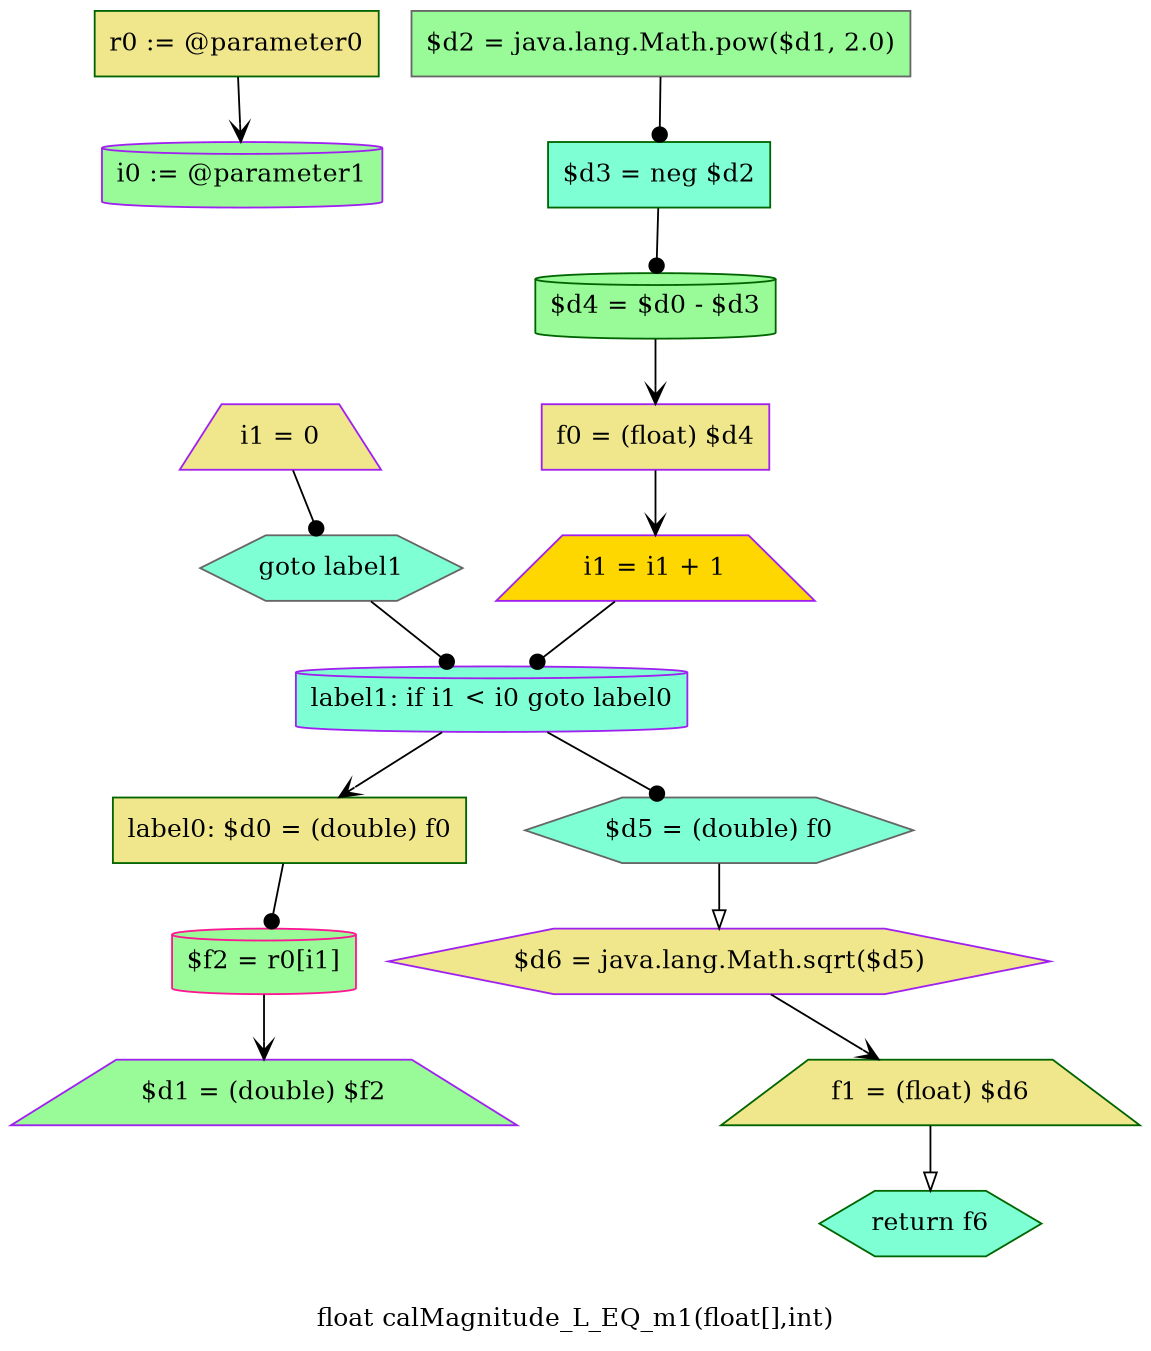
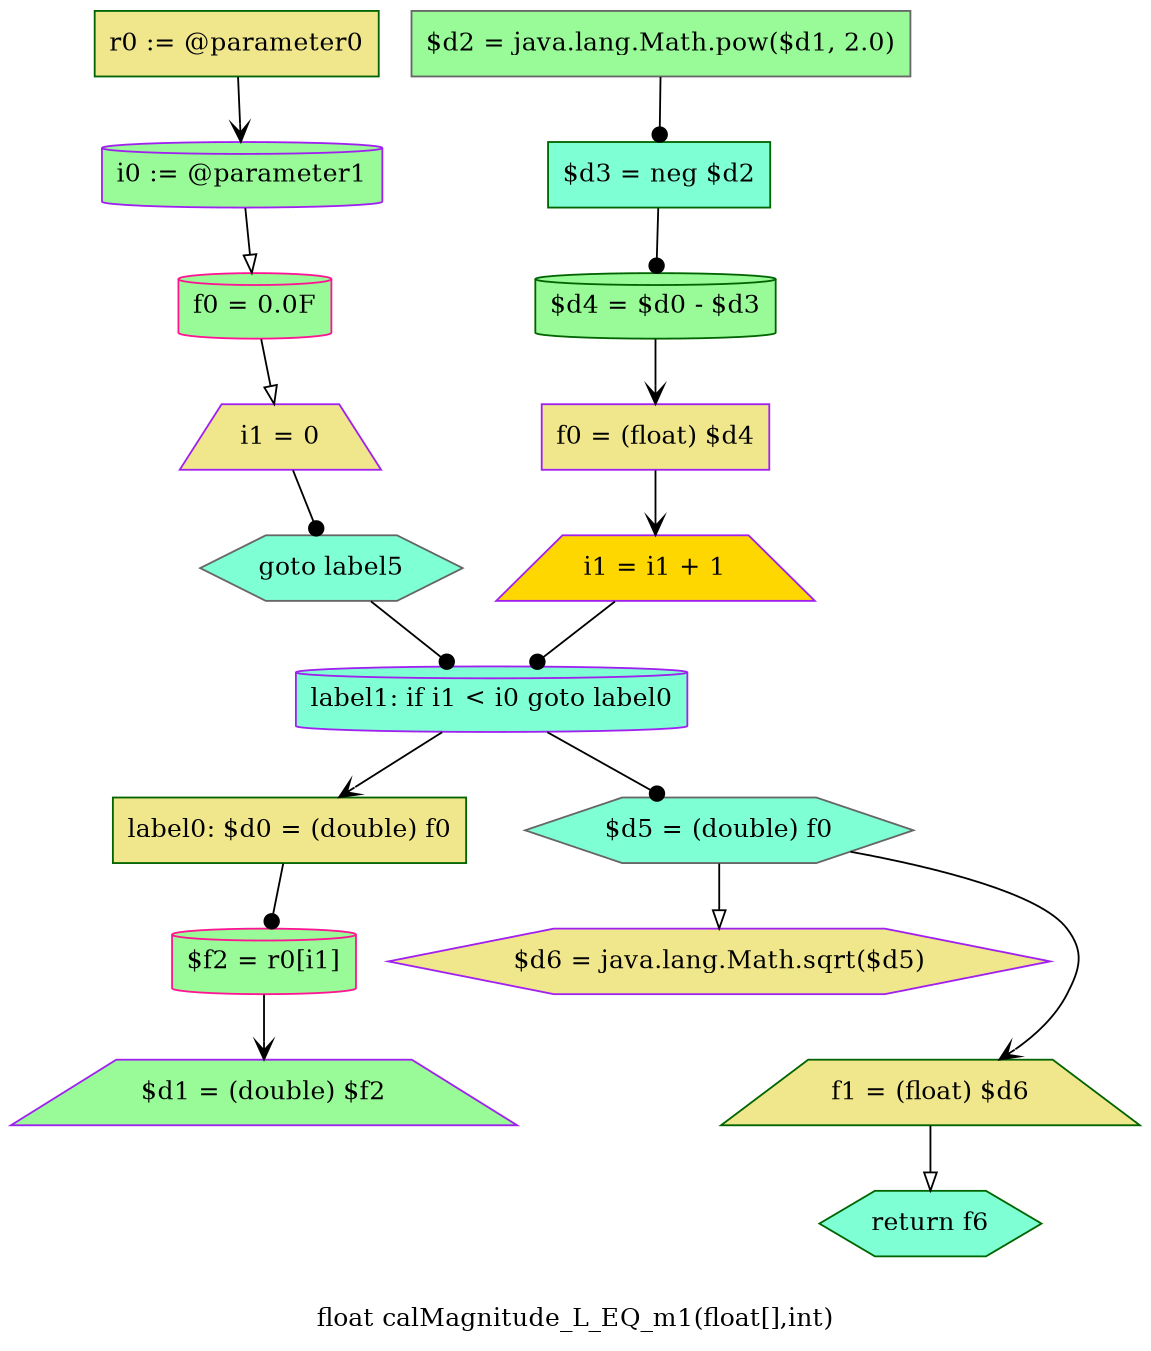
node "f0 = 0.0F": added
node "goto label1": label "goto label1" -> "goto label5"
edge "$d6 = java.lang.Math.sqrt($d5)" -> "f1 = (float) $d6": now "$d5 = (double) f0" -> "f1 = (float) $d6"
